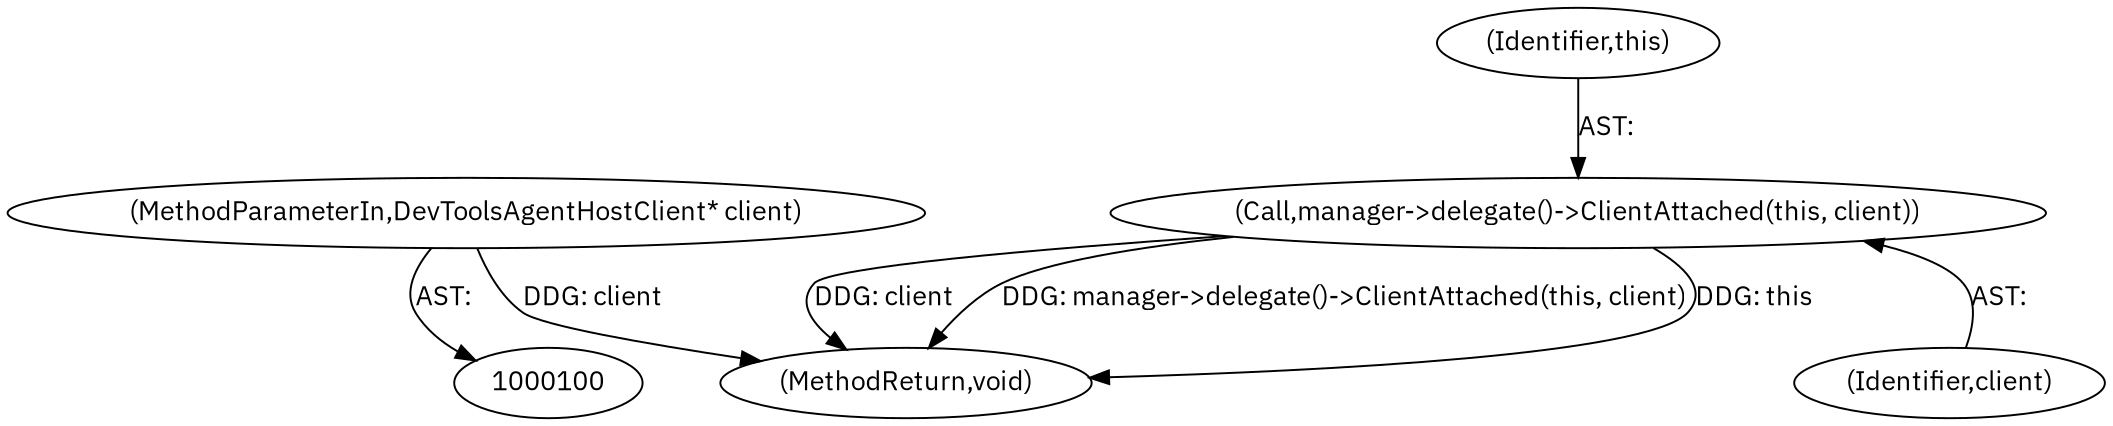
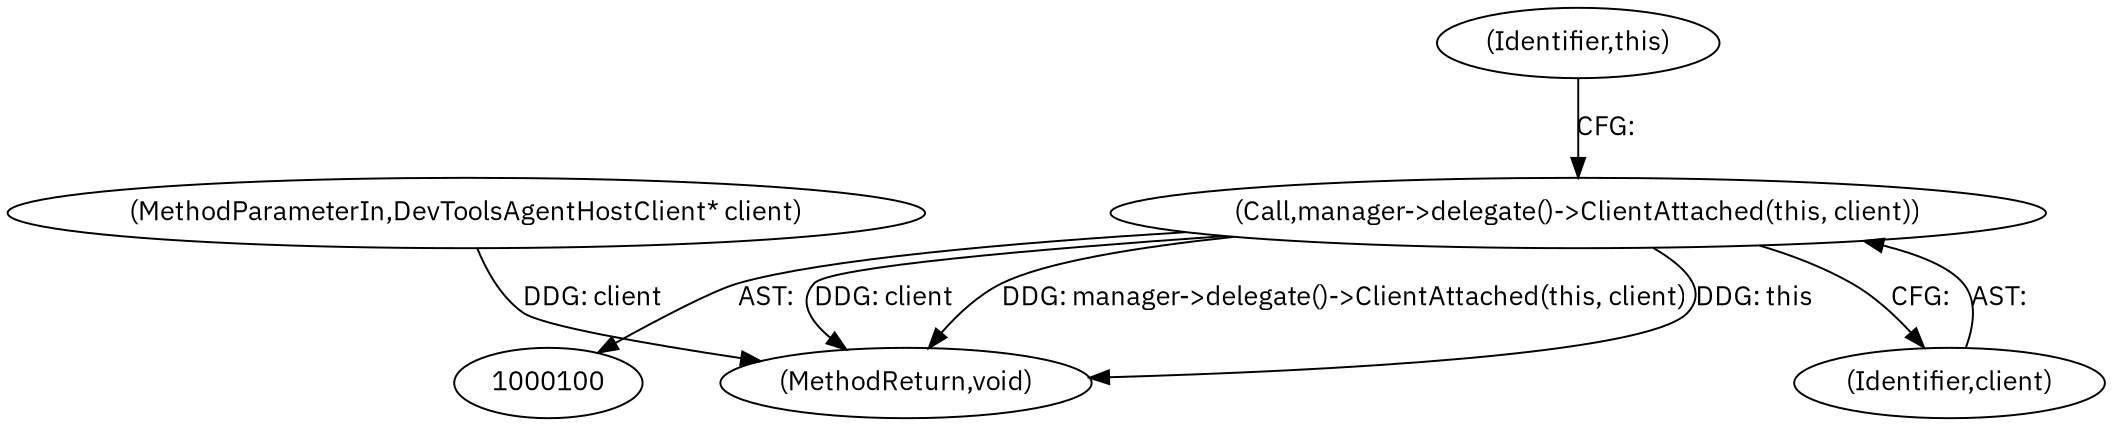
edge "(Identifier,this)" -> "(Call,manager->delegate()->ClientAttached(this, client))": label "AST: " -> "CFG: "
edge "(Call,manager->delegate()->ClientAttached(this, client))" -> "(Identifier,client)": added, label "CFG:"
edge "(MethodParameterIn,DevToolsAgentHostClient* client)" -> "1000100": now "(Call,manager->delegate()->ClientAttached(this, client))" -> "1000100"
